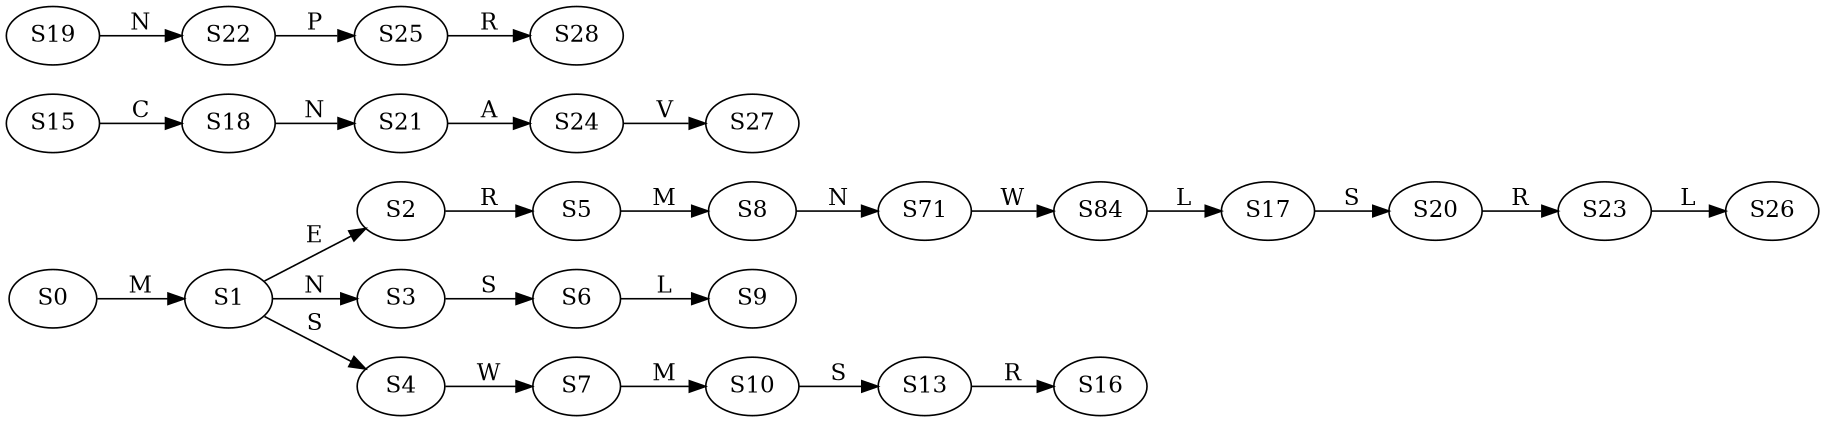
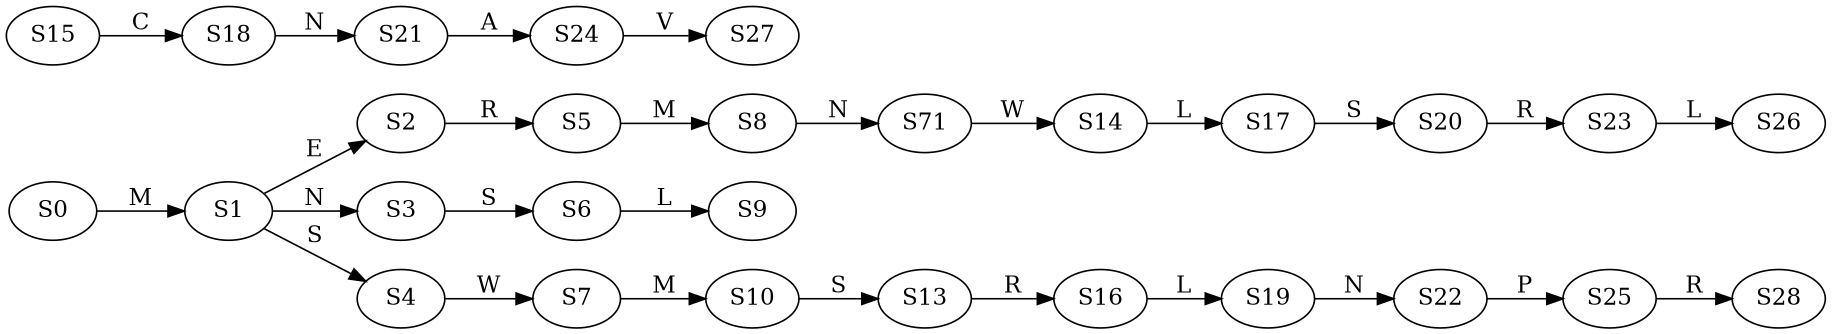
node "S84": label "S84" -> "S14"
edge "S16" -> "S19": added, label "L"
